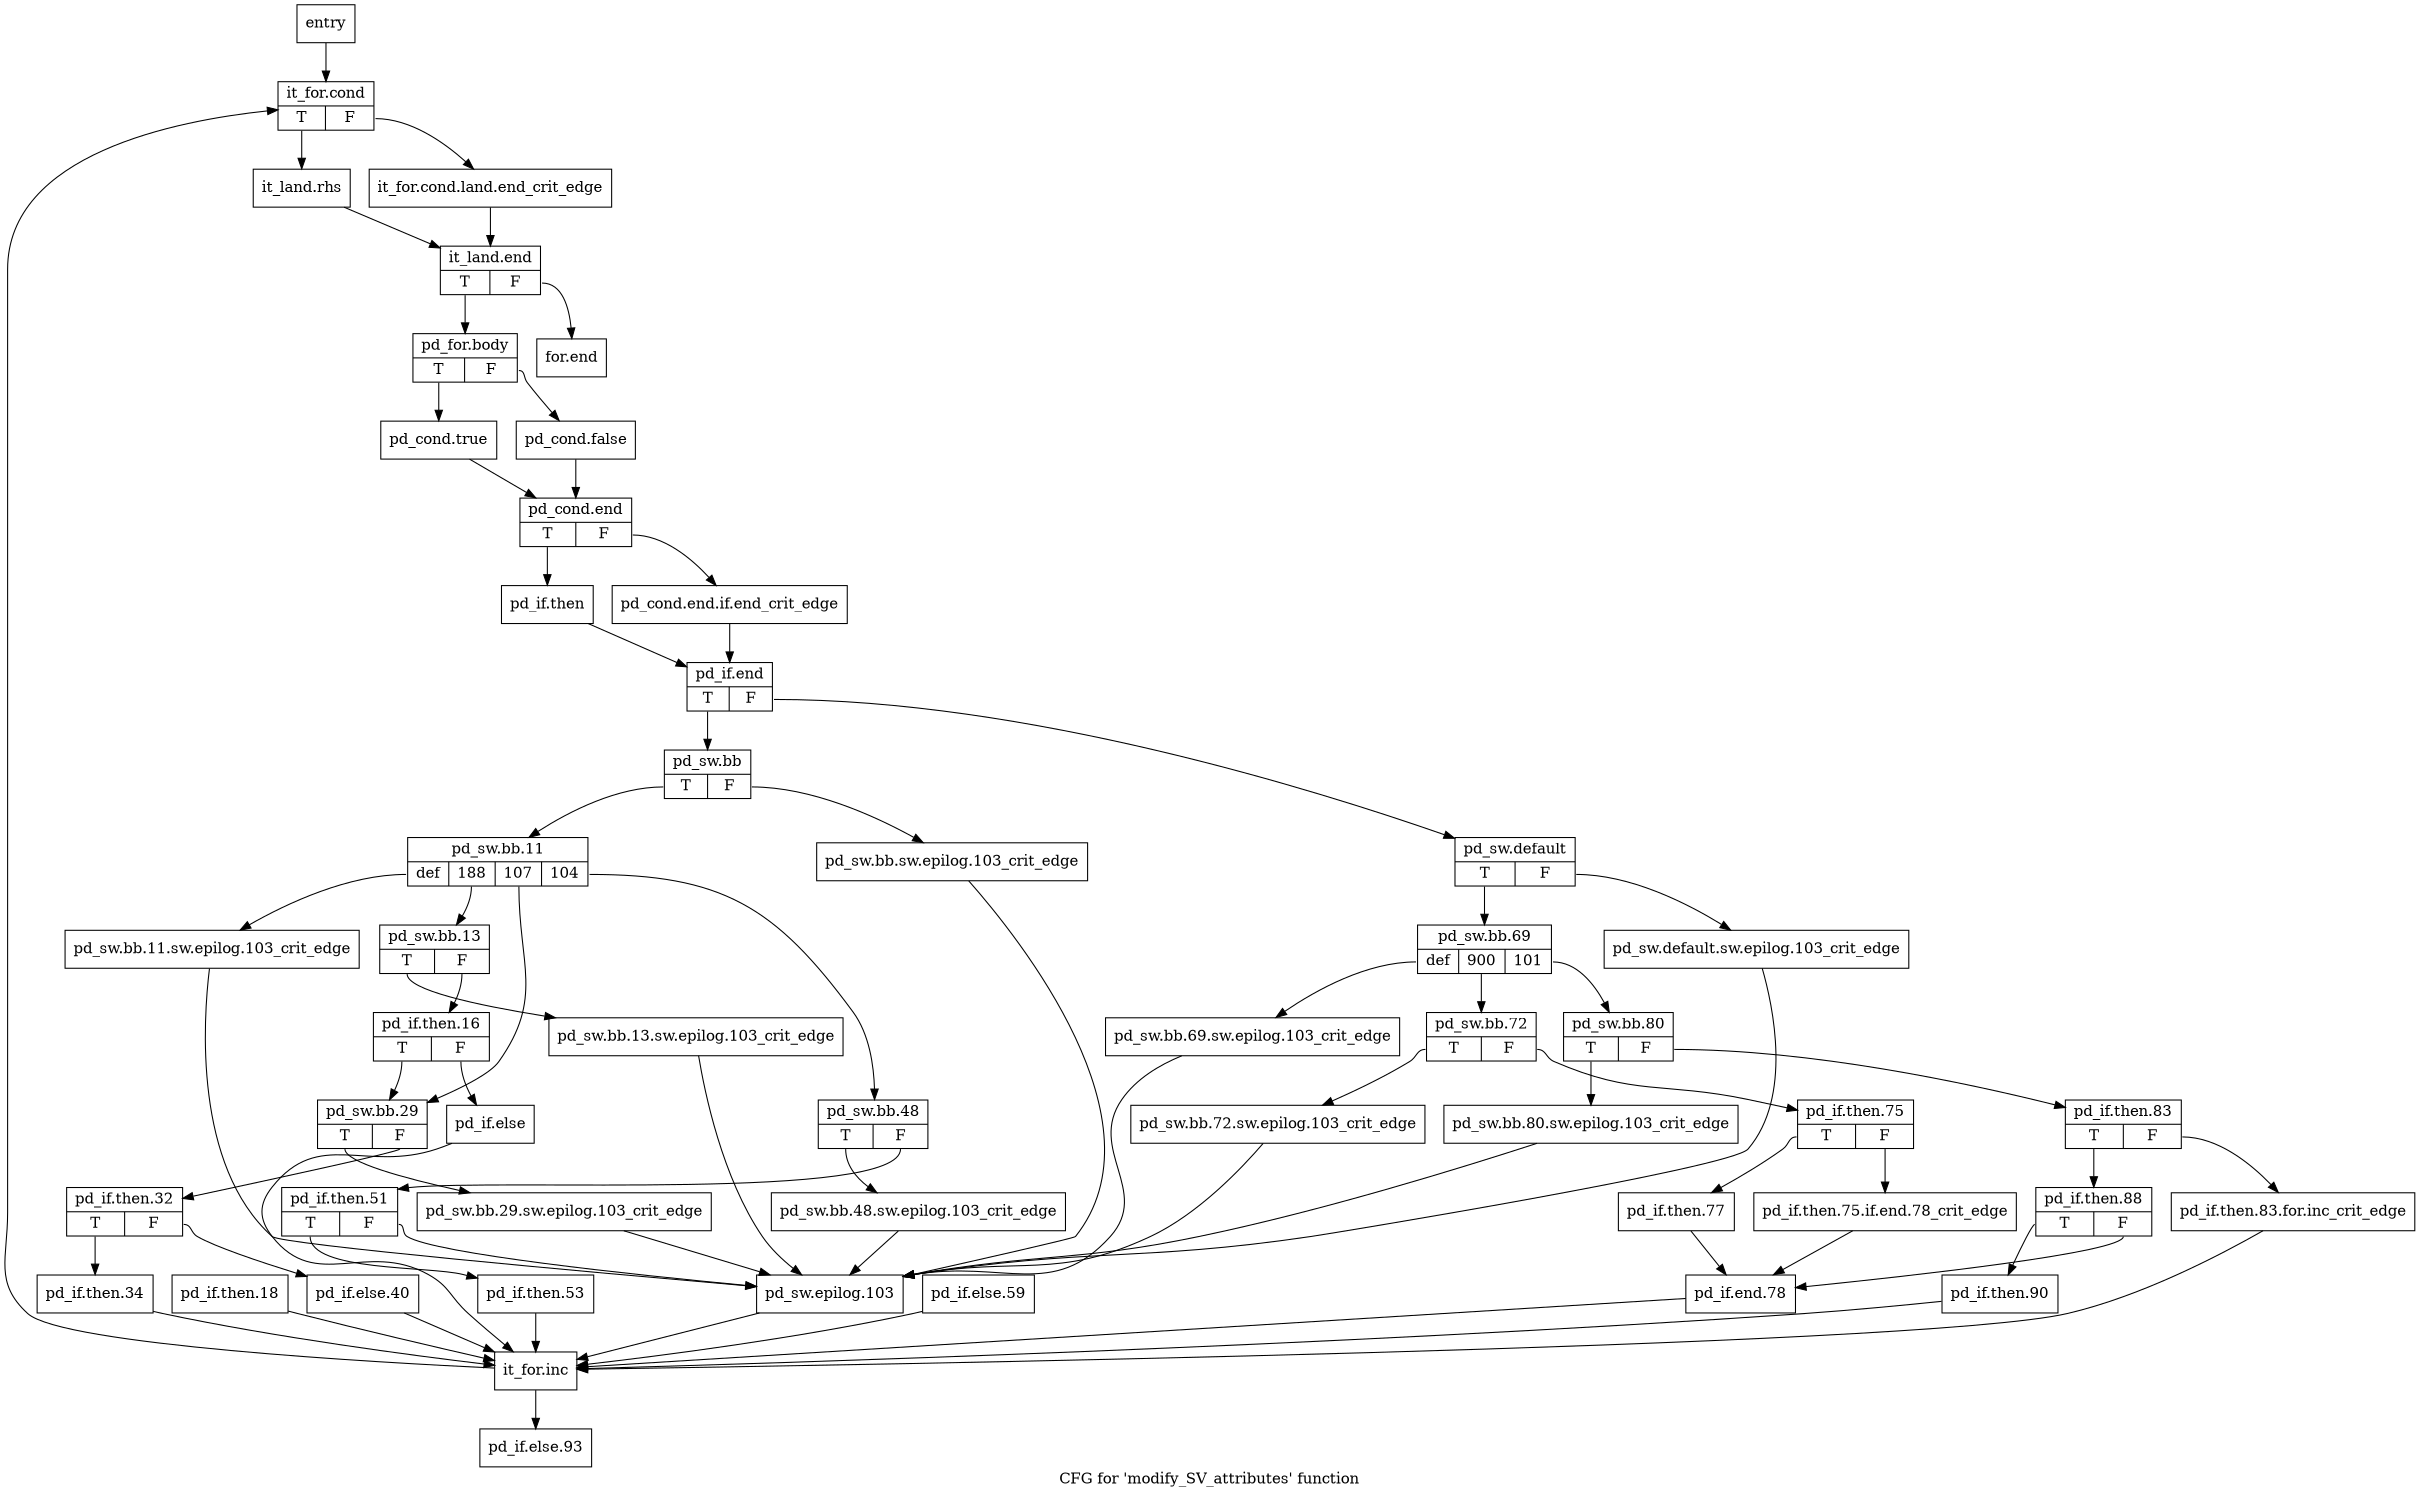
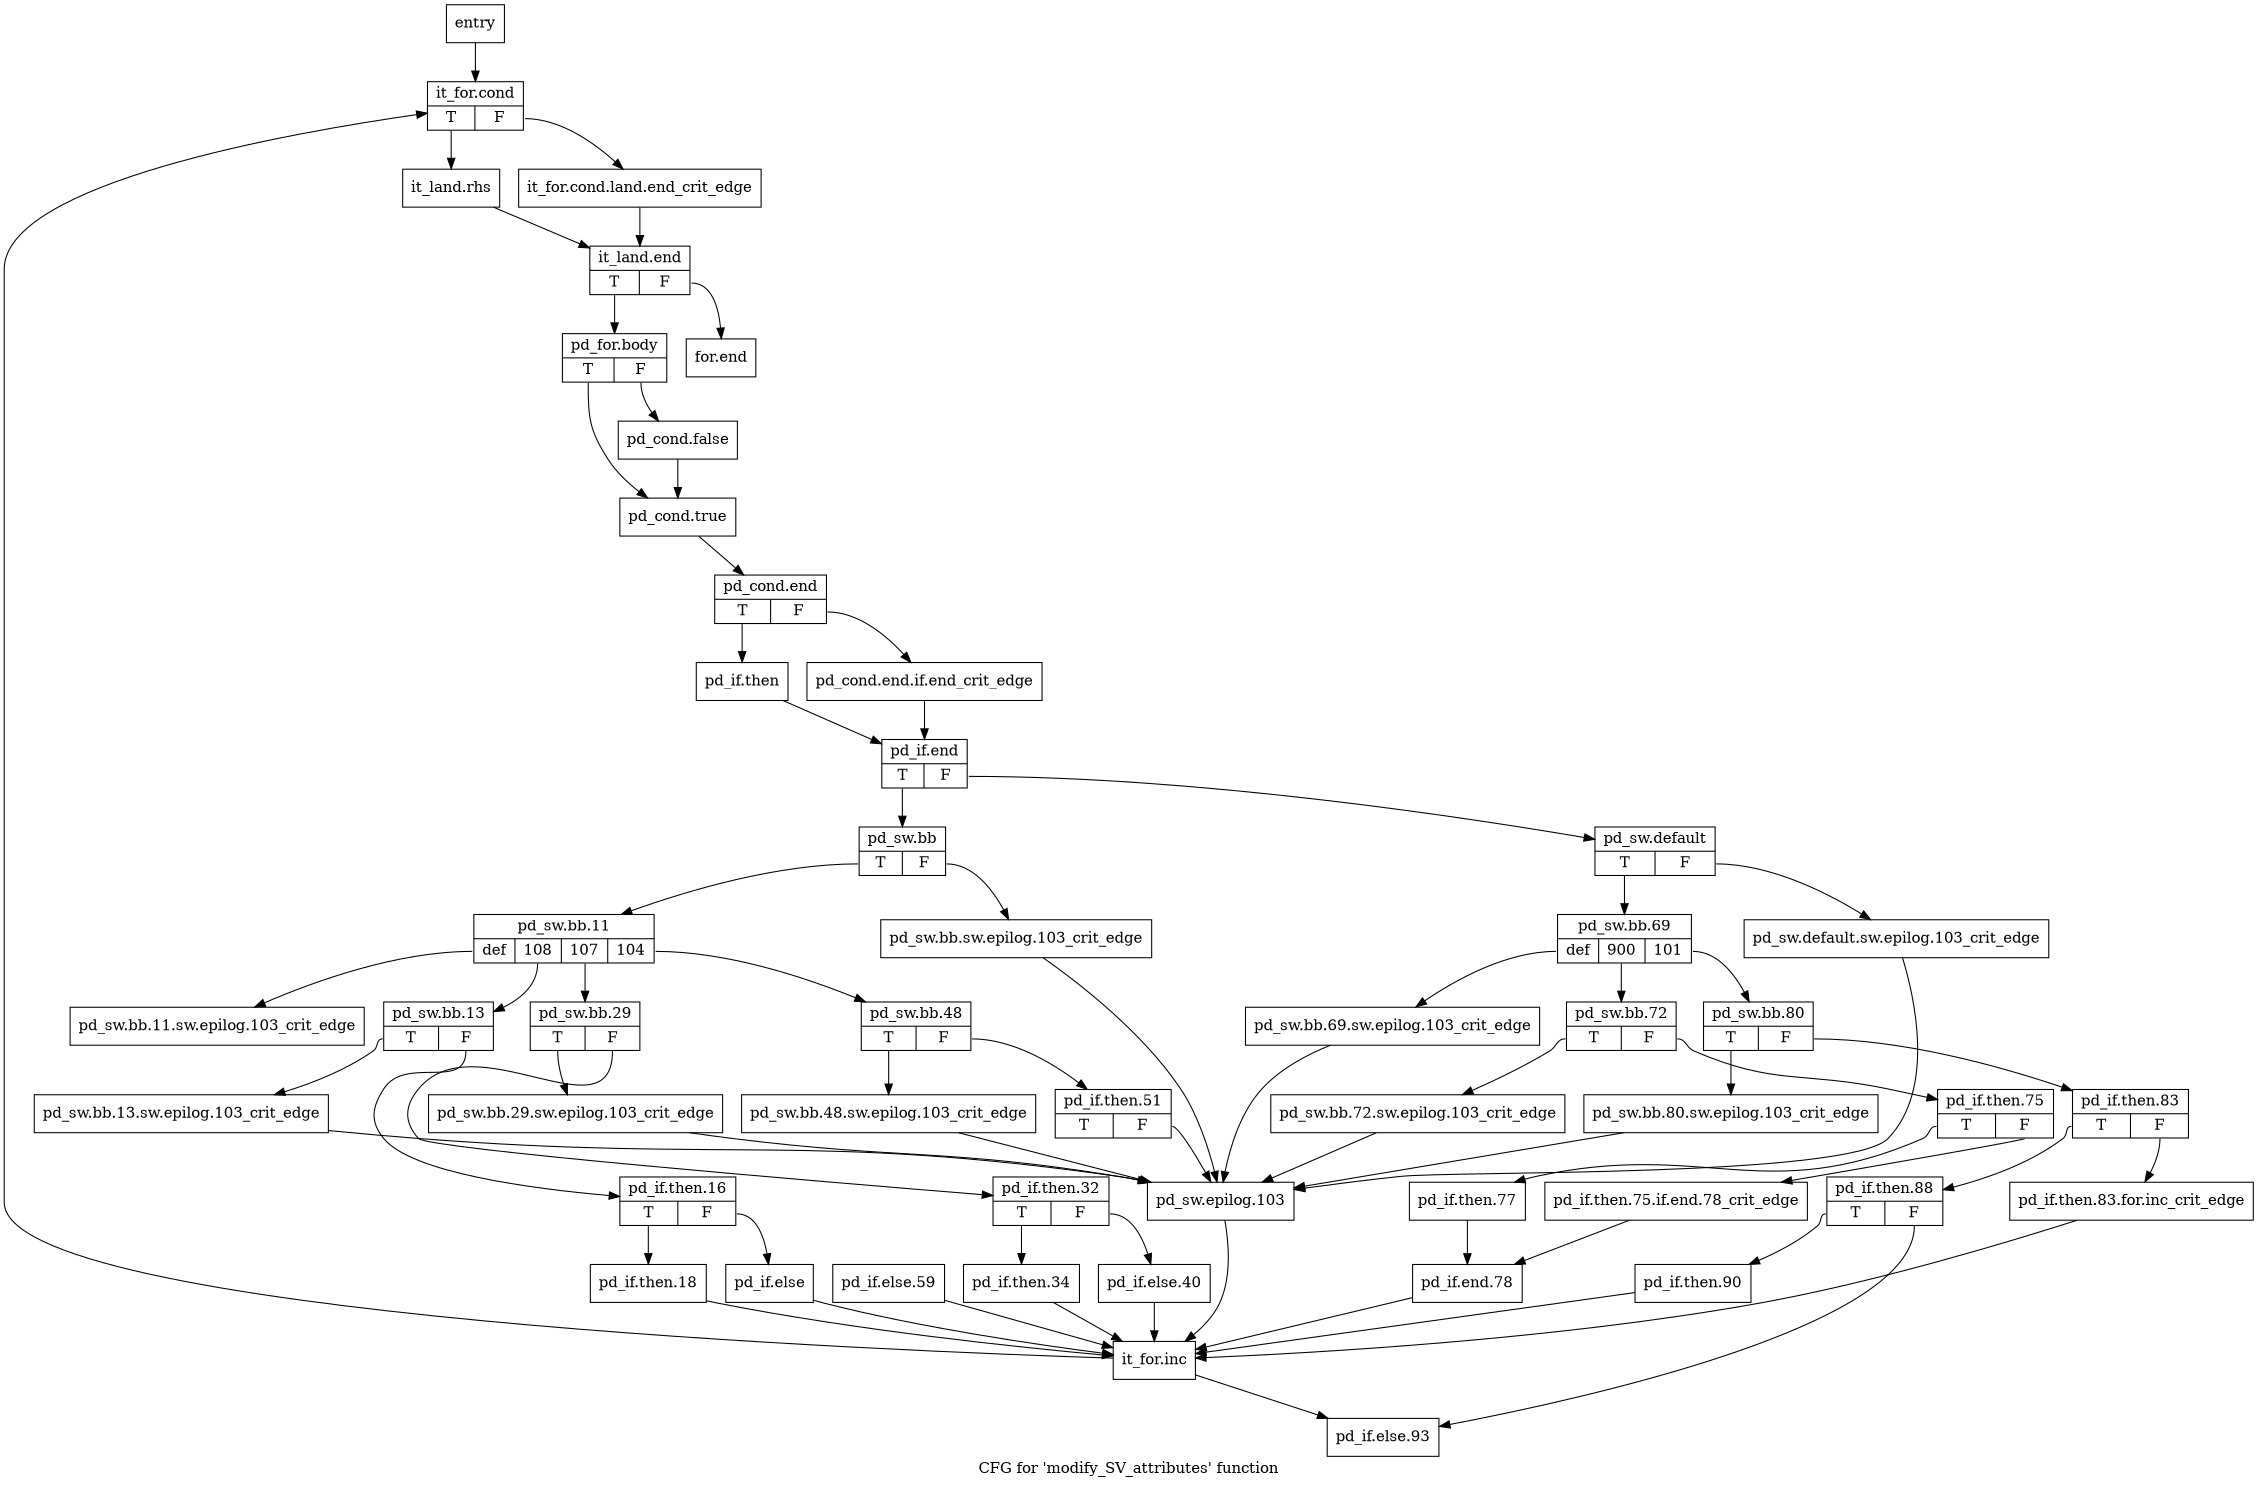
edge "pd_cond.false" -> "pd_cond.end": now "pd_cond.false" -> "pd_cond.true"
node "pd_sw.bb.11": text "188" -> "108"
edge "pd_if.then.16" -> "pd_sw.bb.29": now "pd_if.then.16" -> "pd_if.then.18"
edge "pd_sw.bb.11.sw.epilog.103_crit_edge" -> "pd_sw.epilog.103": removed
edge "pd_if.then.88" -> "pd_if.end.78": now "pd_if.then.88" -> "pd_if.else.93"
node "pd_if.then.53": removed
